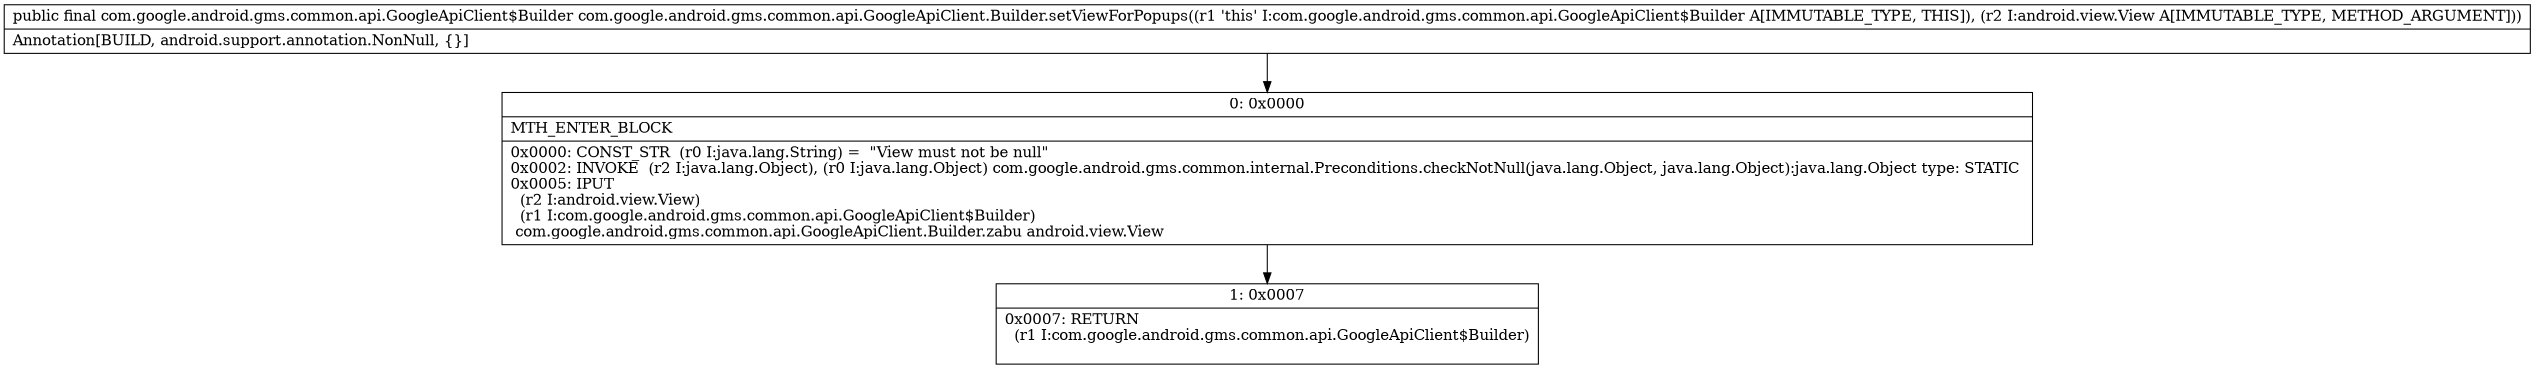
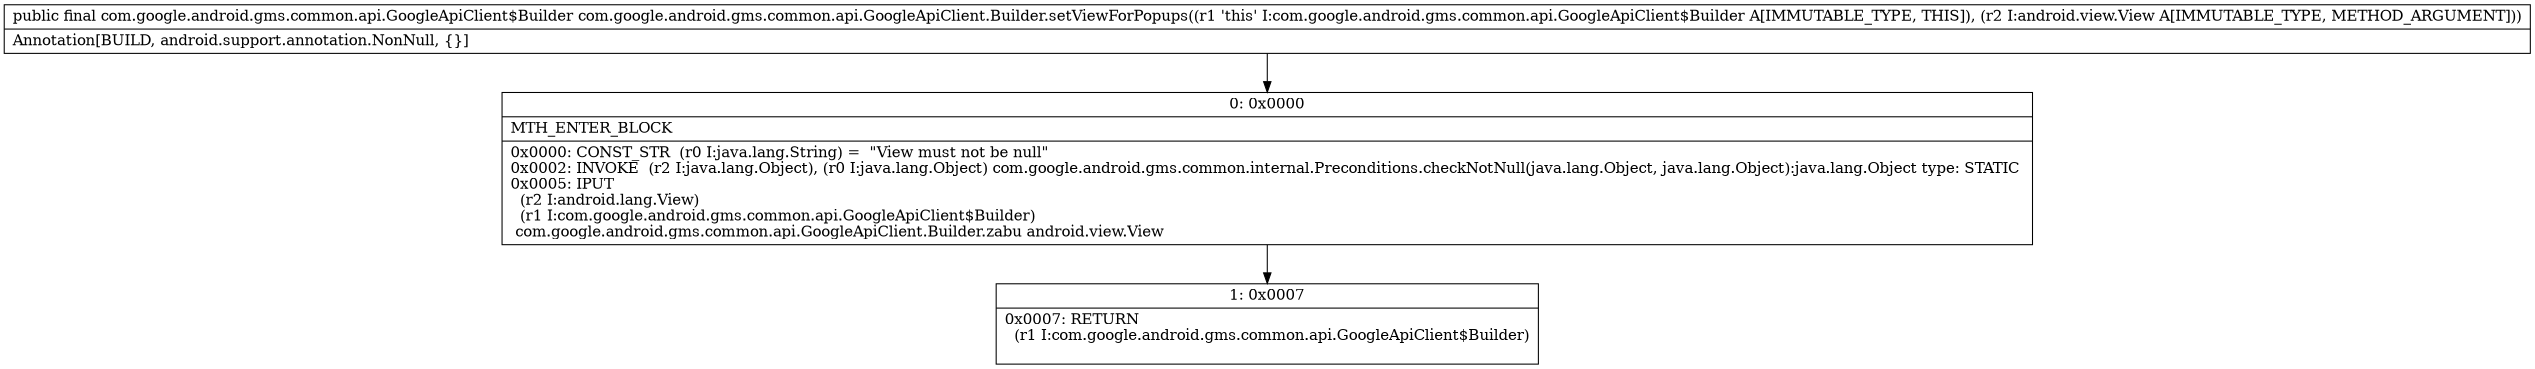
node "0: 0x0000": text "(r2 I:android.view.View)" -> "(r2 I:android.lang.View)"
